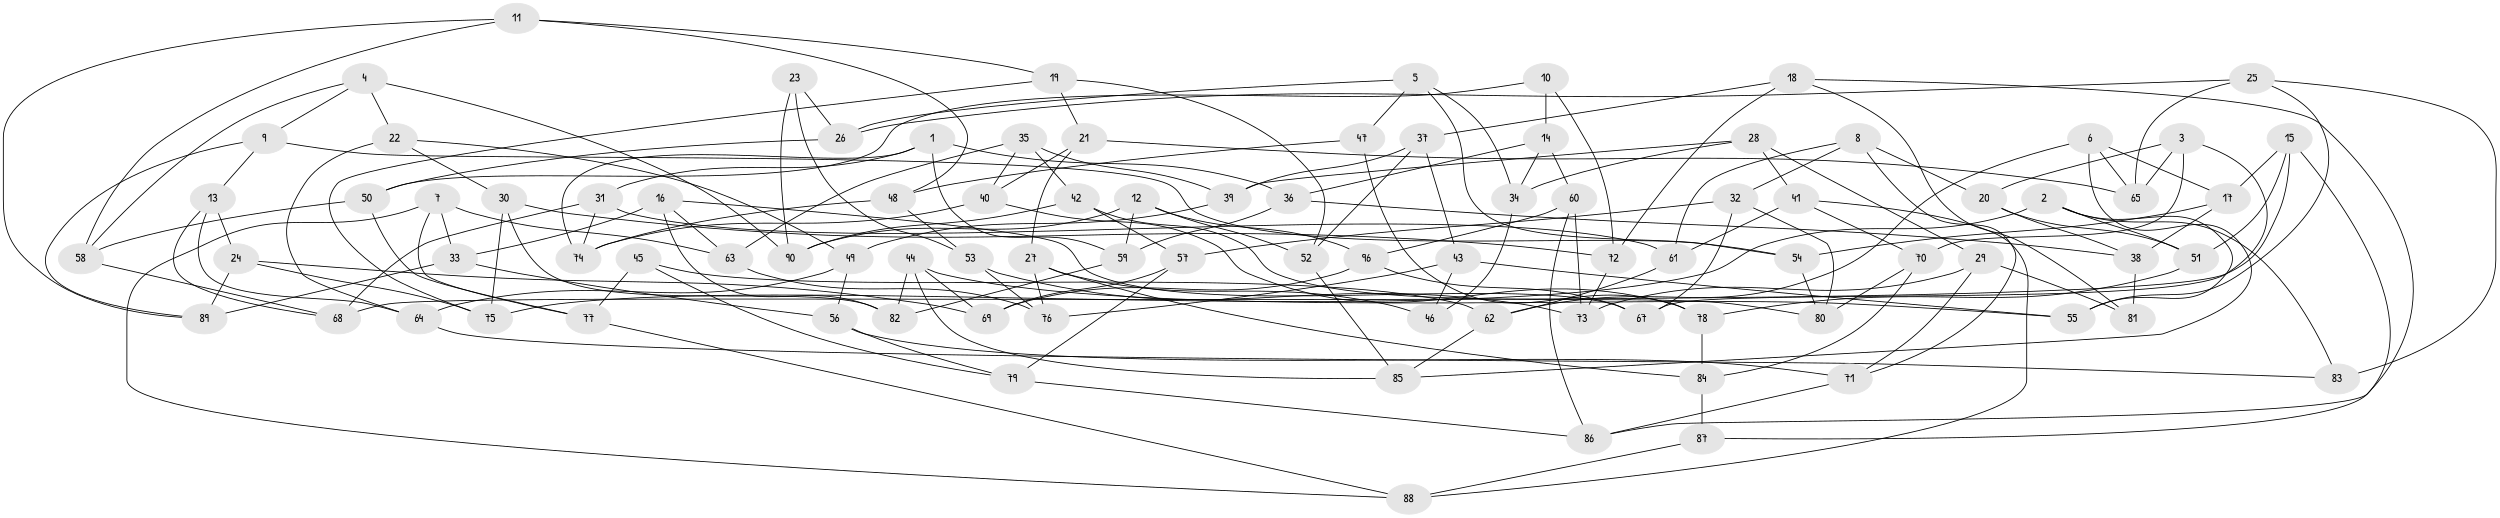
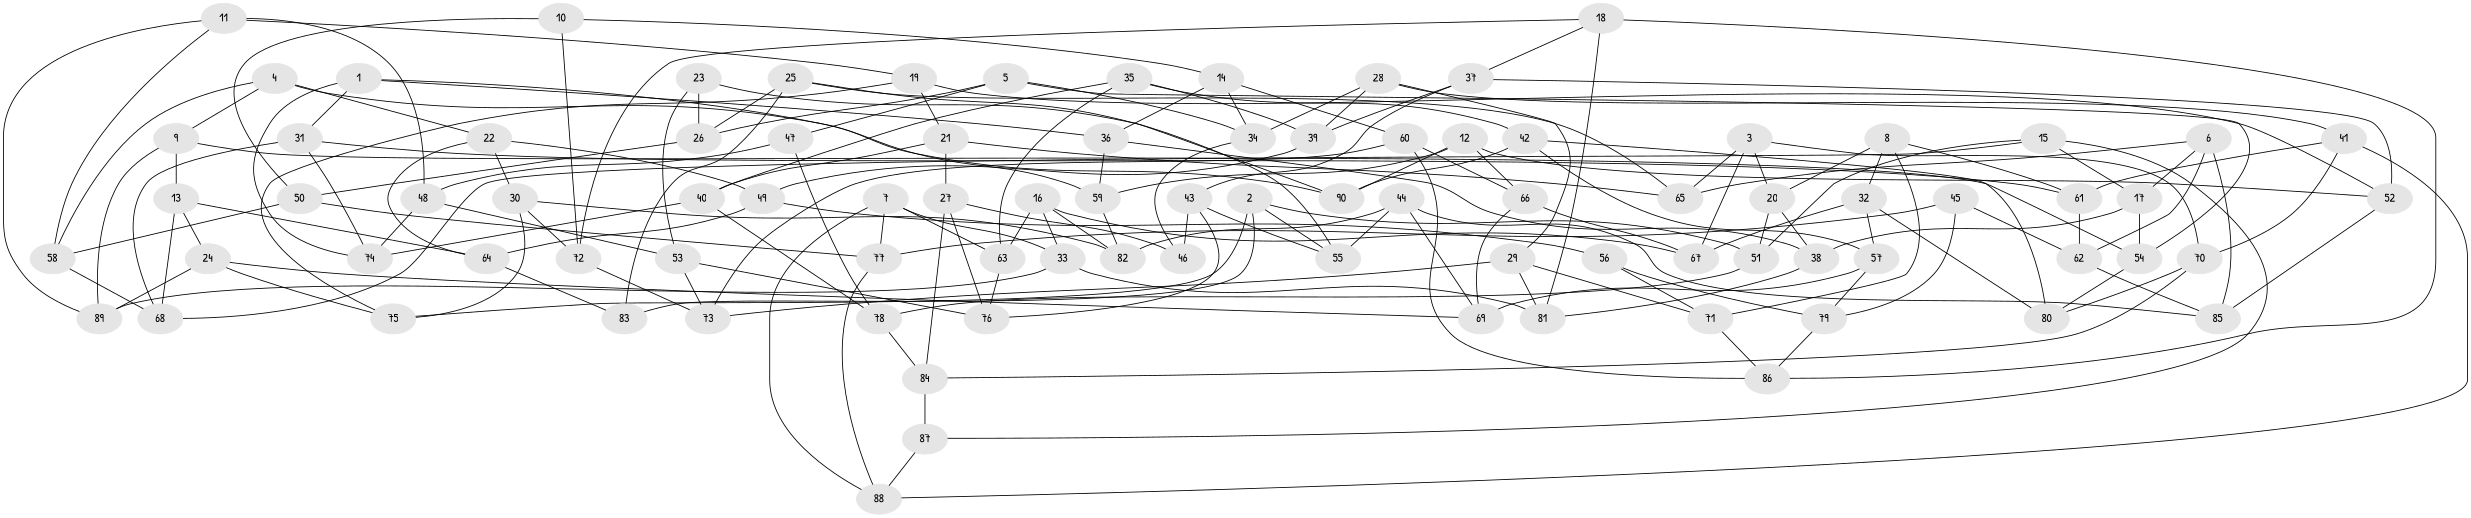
node "96": label "96" -> "66"
edge "33" -- "56": now "33" -- "81"
